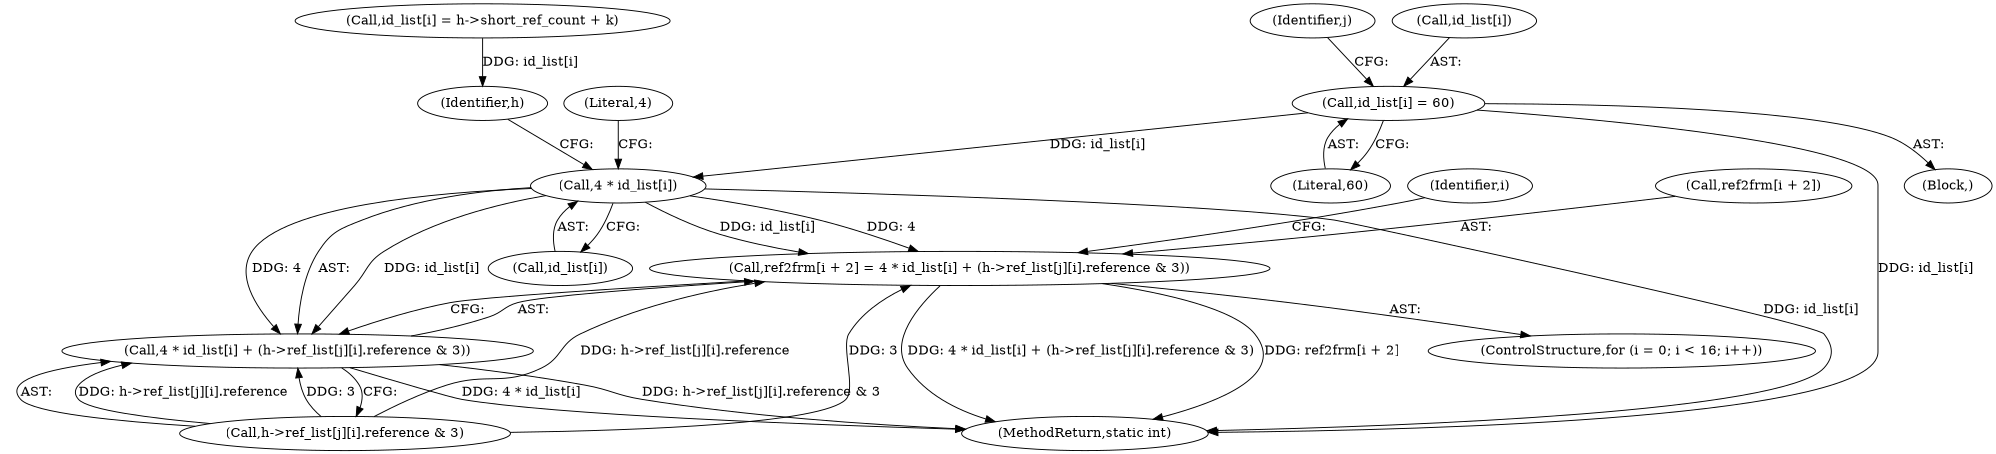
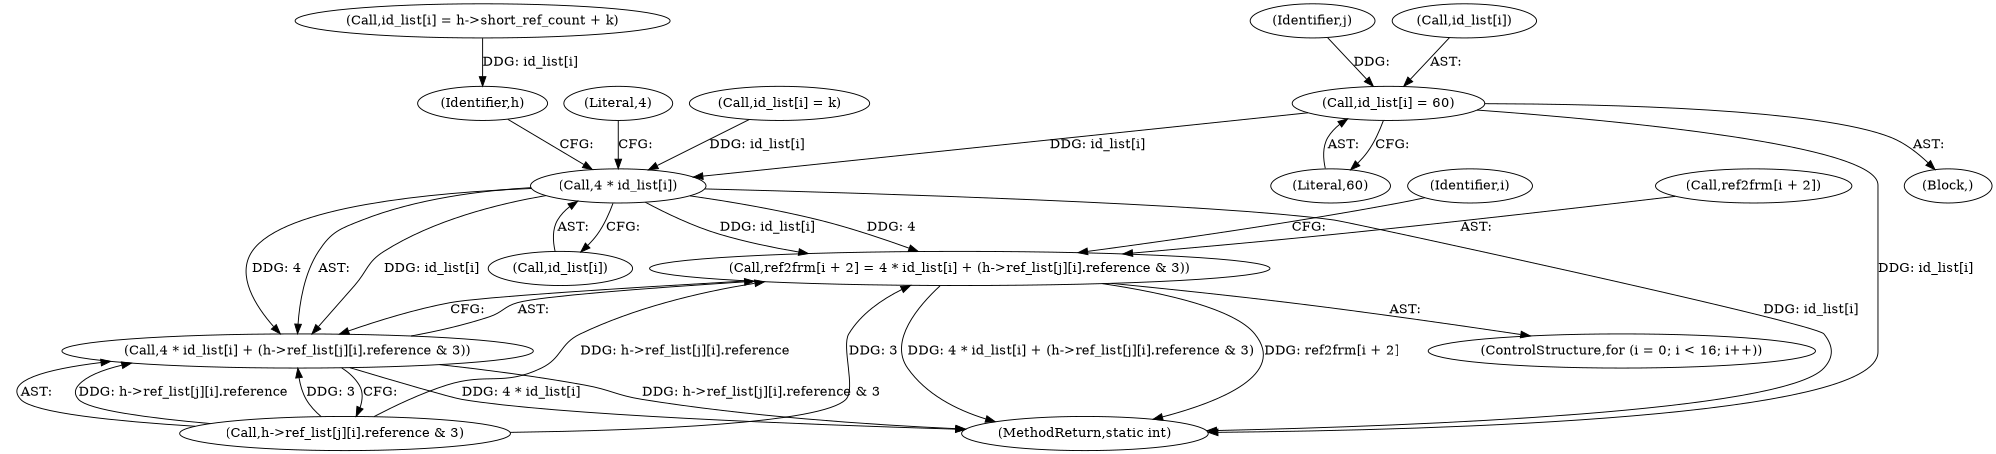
edge "(Identifier,j)" -> "(Call,id_list[i] = 60)": label "CFG: " -> "DDG: "
node "(Call,id_list[i] = k)": added
